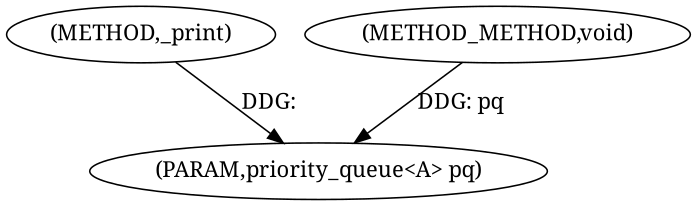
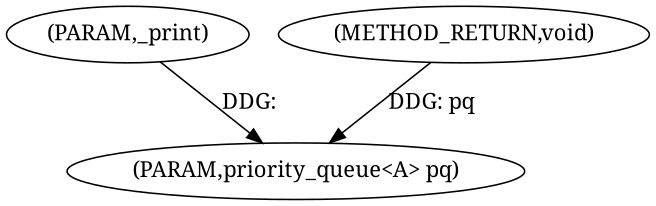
node "(METHOD,_print)": label "(METHOD,_print)" -> "(PARAM,_print)"
node "(METHOD_METHOD,void)": label "(METHOD_METHOD,void)" -> "(METHOD_RETURN,void)"
